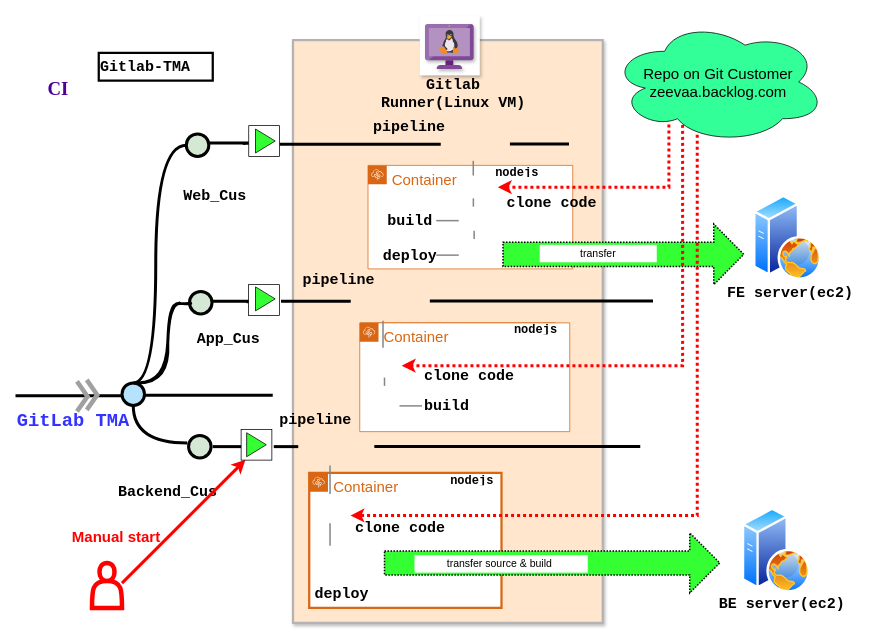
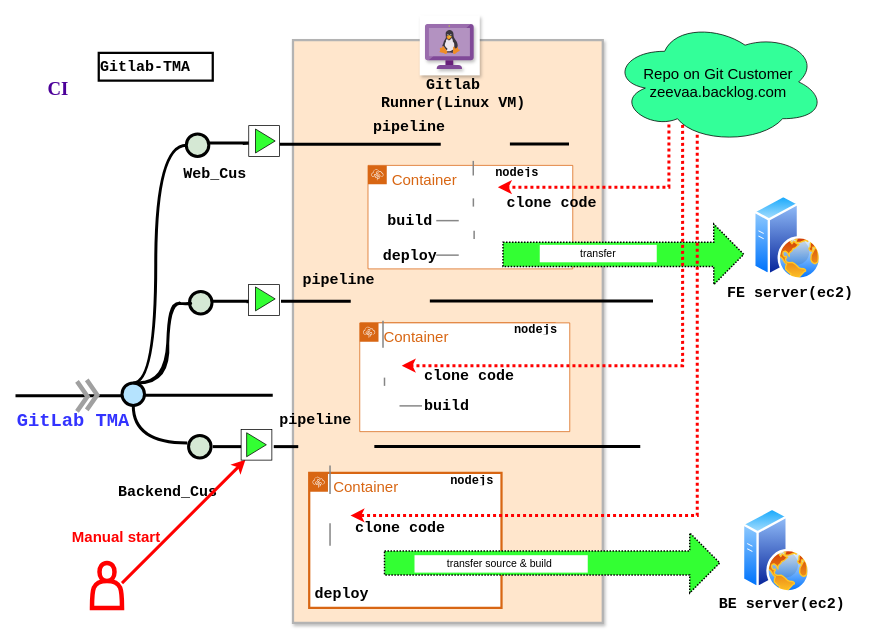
node "Web_Cus": moved (219, 196) -> (219, 174)
node "App_Cus": removed
